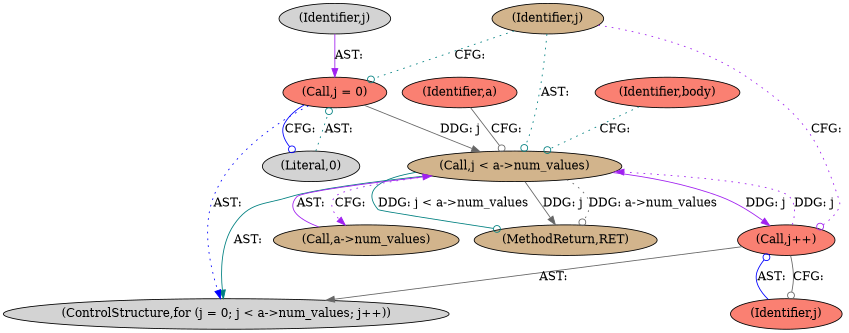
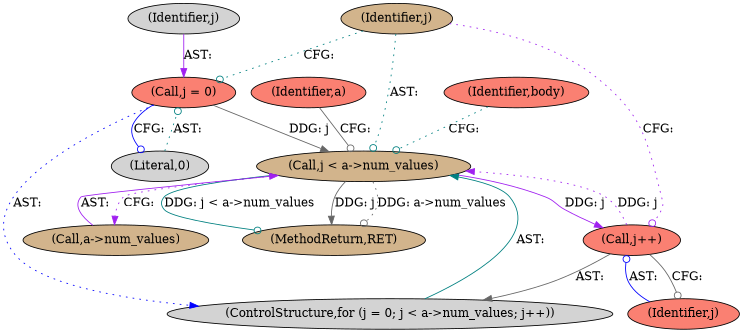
edge "(Call,j < a->num_values)" -> "(ControlStructure,for (j = 0; j < a->num_values; j++))": reversed
